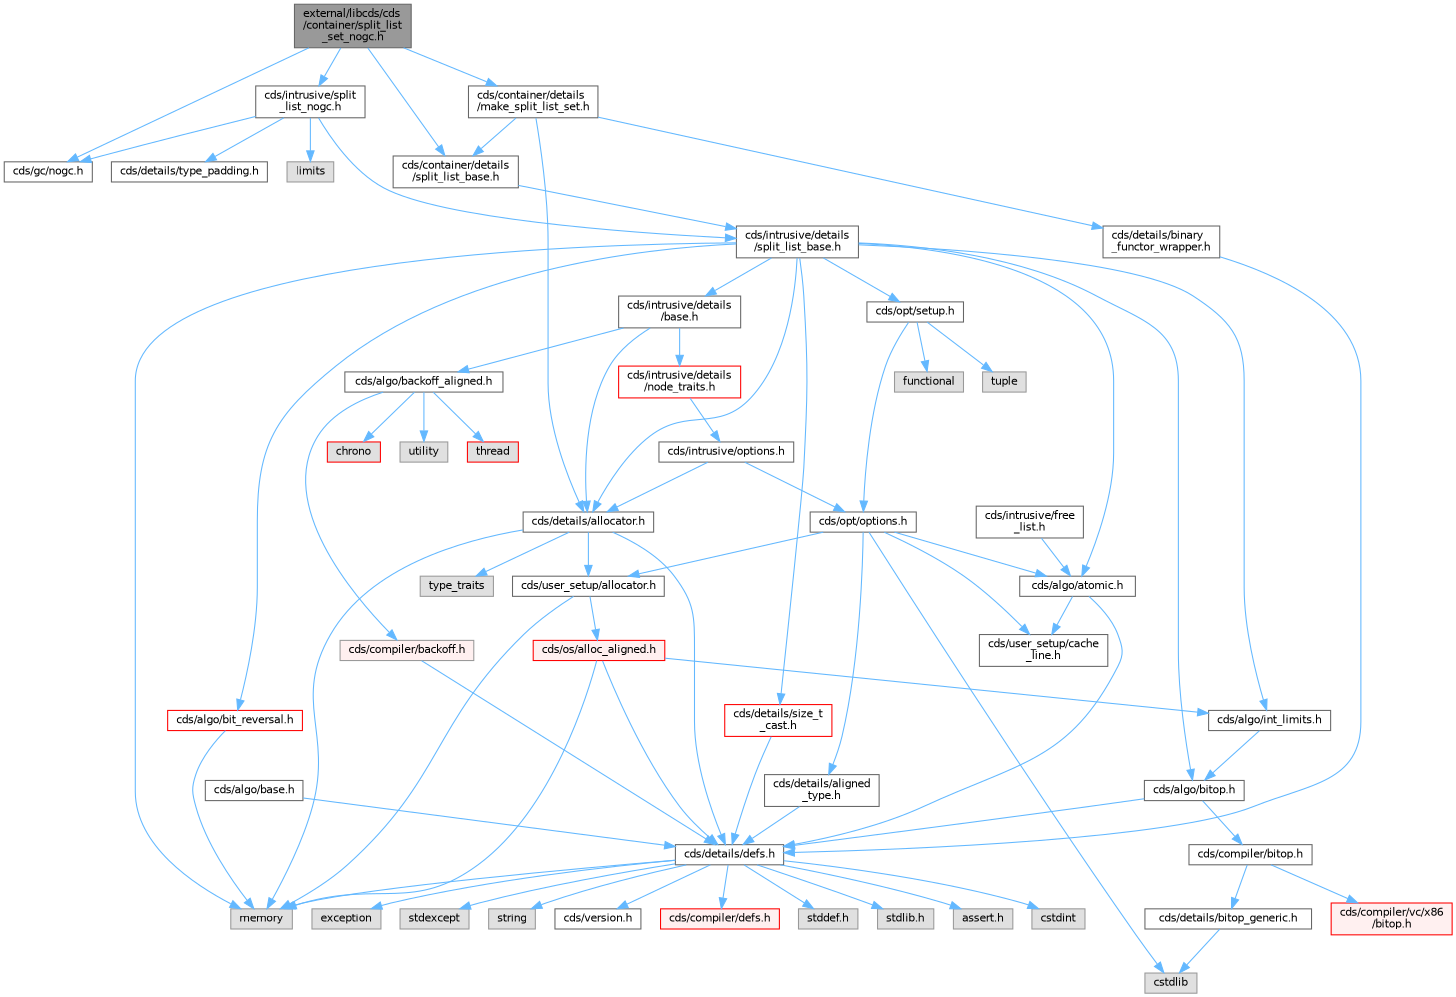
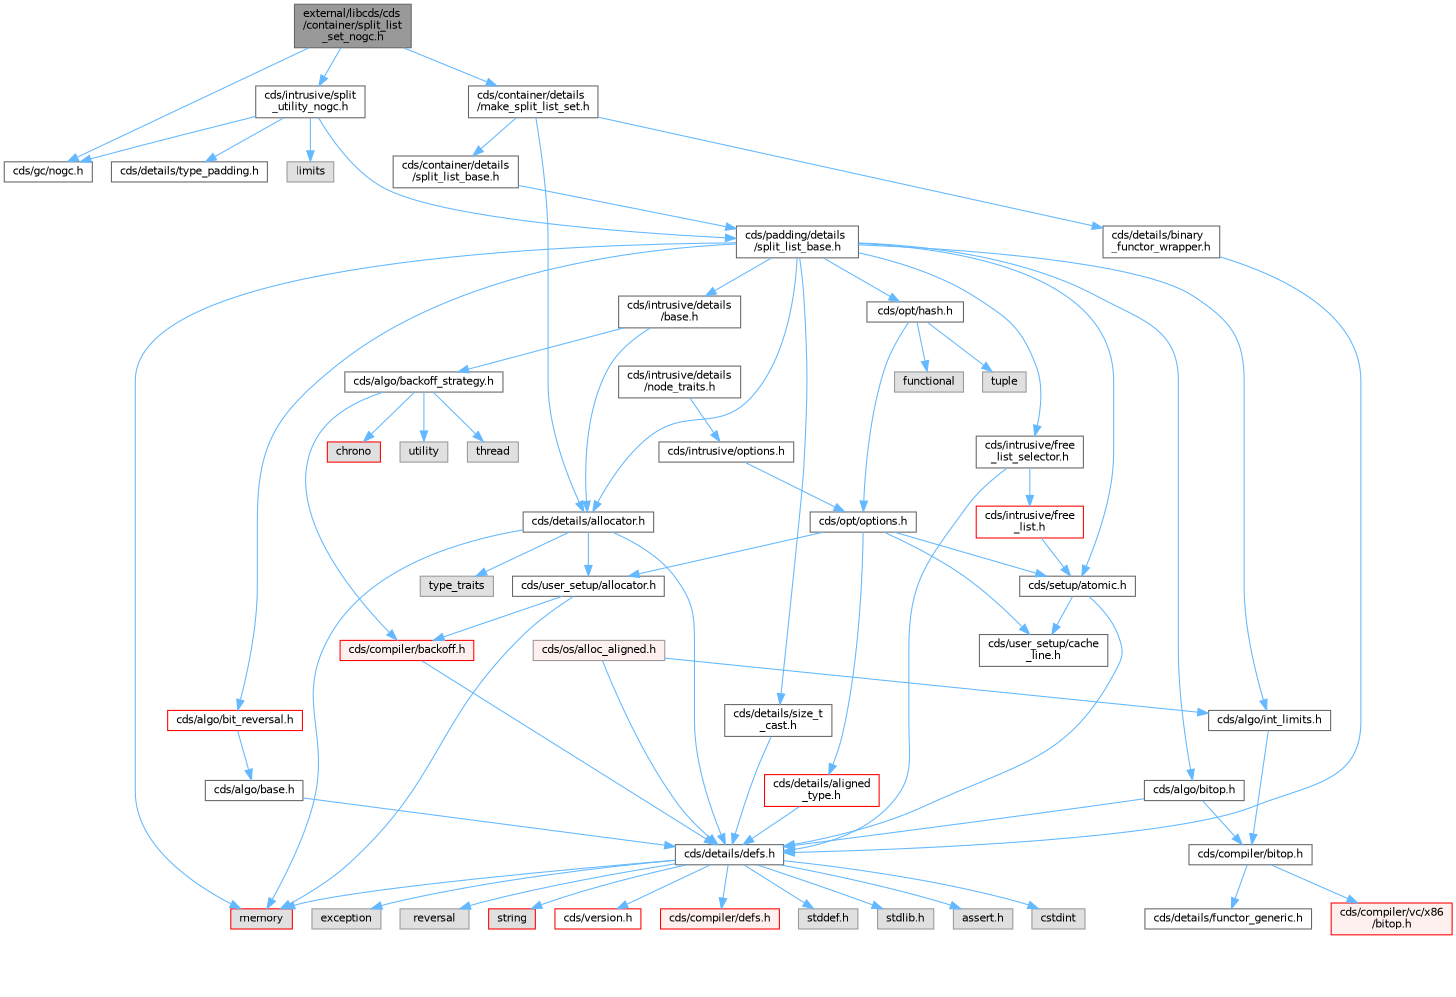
edge "external/libcds/cds /container/split_list _set_nogc.h" -> "cds/container/details /split_list_base.h": removed
node "cds/intrusive/split _list_nogc.h": label "cds/intrusive/split _list_nogc.h" -> "cds/intrusive/split _utility_nogc.h"
node "cds/intrusive/details /split_list_base.h": label "cds/intrusive/details /split_list_base.h" -> "cds/padding/details /split_list_base.h"
node "cds/opt/setup.h": label "cds/opt/setup.h" -> "cds/opt/hash.h"
edge "cds/intrusive/details /base.h" -> "cds/intrusive/details /node_traits.h": removed
node "cds/algo/backoff_aligned.h": label "cds/algo/backoff_aligned.h" -> "cds/algo/backoff_strategy.h"
node "cds/intrusive/details /node_traits.h": color red -> grey40
node "thread": color red -> grey60
node "cds/intrusive/free _list_selector.h": added
edge "cds/intrusive/options.h" -> "cds/details/allocator.h": removed
node "cds/intrusive/free _list.h": color grey40 -> red
node "cds/algo/atomic.h": label "cds/algo/atomic.h" -> "cds/setup/atomic.h"
edge "cds/user_setup/allocator.h" -> "cds/os/alloc_aligned.h": now "cds/user_setup/allocator.h" -> "cds/compiler/backoff.h"
node "cds/compiler/backoff.h": color grey60 -> red
node "cds/os/alloc_aligned.h": color red -> grey60
node "cds/details/size_t _cast.h": color red -> grey40
edge "cds/algo/int_limits.h" -> "cds/algo/bitop.h": now "cds/algo/int_limits.h" -> "cds/compiler/bitop.h"
node "cds/details/aligned _type.h": color grey40 -> red
edge "cds/algo/bit_reversal.h" -> "memory": now "cds/algo/bit_reversal.h" -> "cds/algo/base.h"
edge "cds/os/alloc_aligned.h" -> "memory": removed
node "memory": color grey60 -> red
node "stdexcept": label "stdexcept" -> "reversal"
node "string": color grey60 -> red
node "cds/version.h": color grey40 -> red
node "cds/details/bitop_generic.h": label "cds/details/bitop_generic.h" -> "cds/details/functor_generic.h"
node "cstdlib": removed
